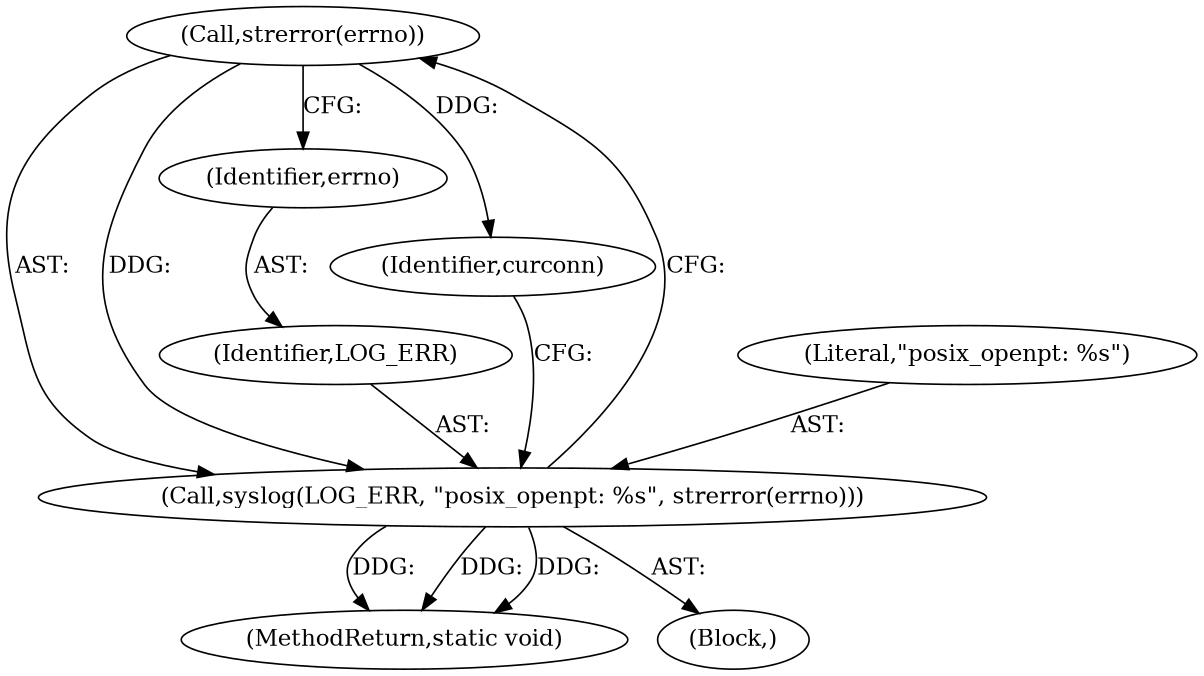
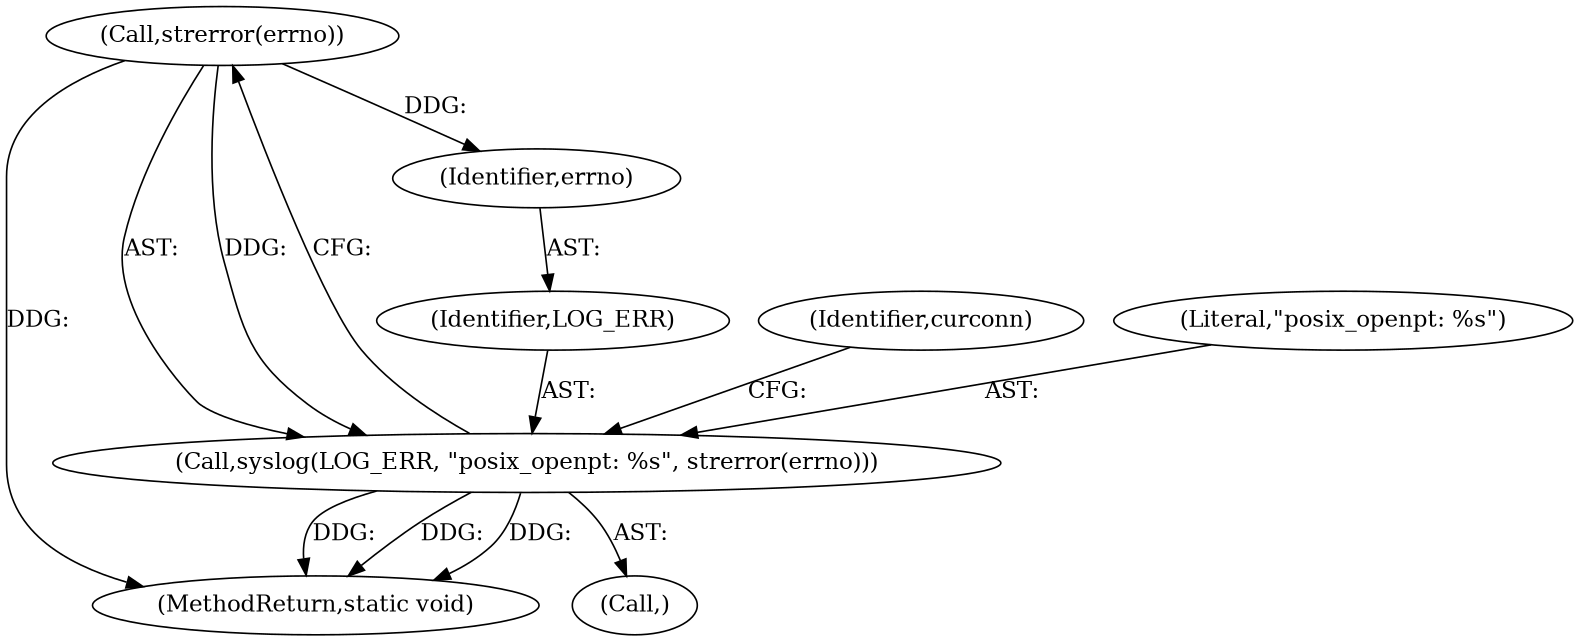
edge "(Call,strerror(errno))" -> "(Identifier,errno)": label "CFG: " -> "DDG: "
edge "(Call,strerror(errno))" -> "(Identifier,curconn)": now "(Call,strerror(errno))" -> "(MethodReturn,static void)"
node "(Block,)": label "(Block,)" -> "(Call,)"
